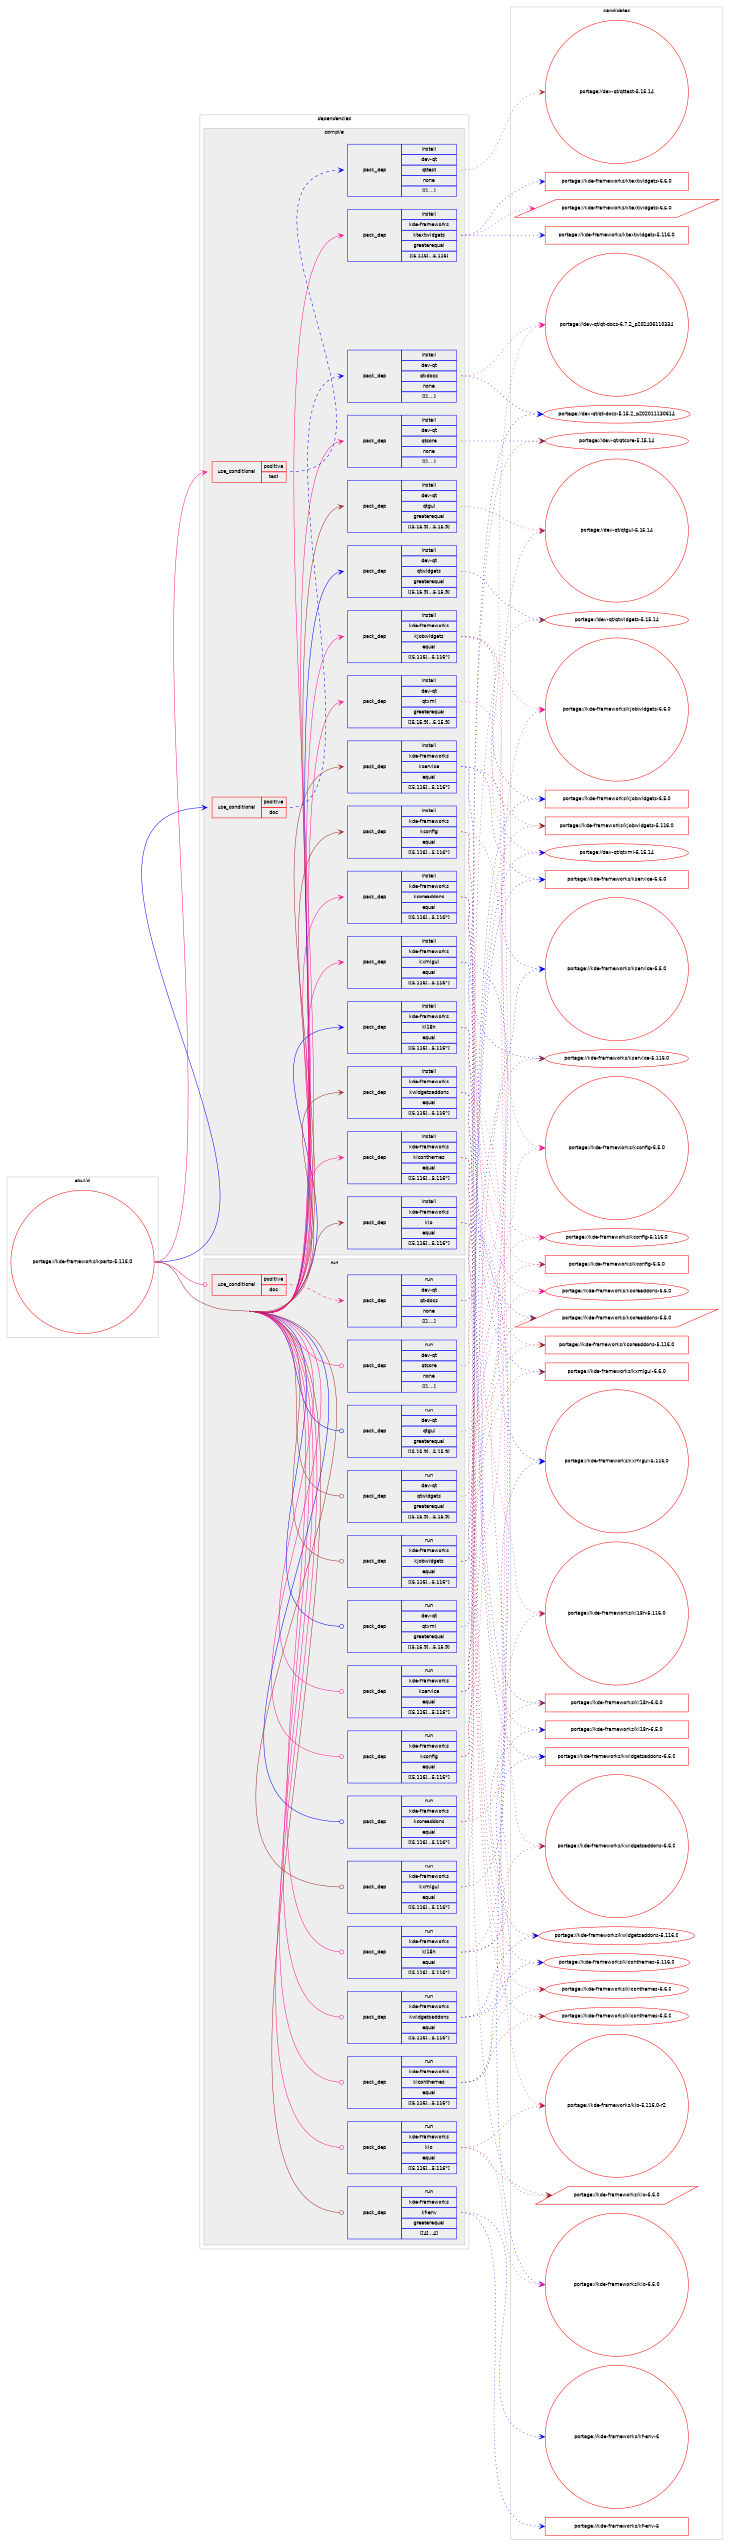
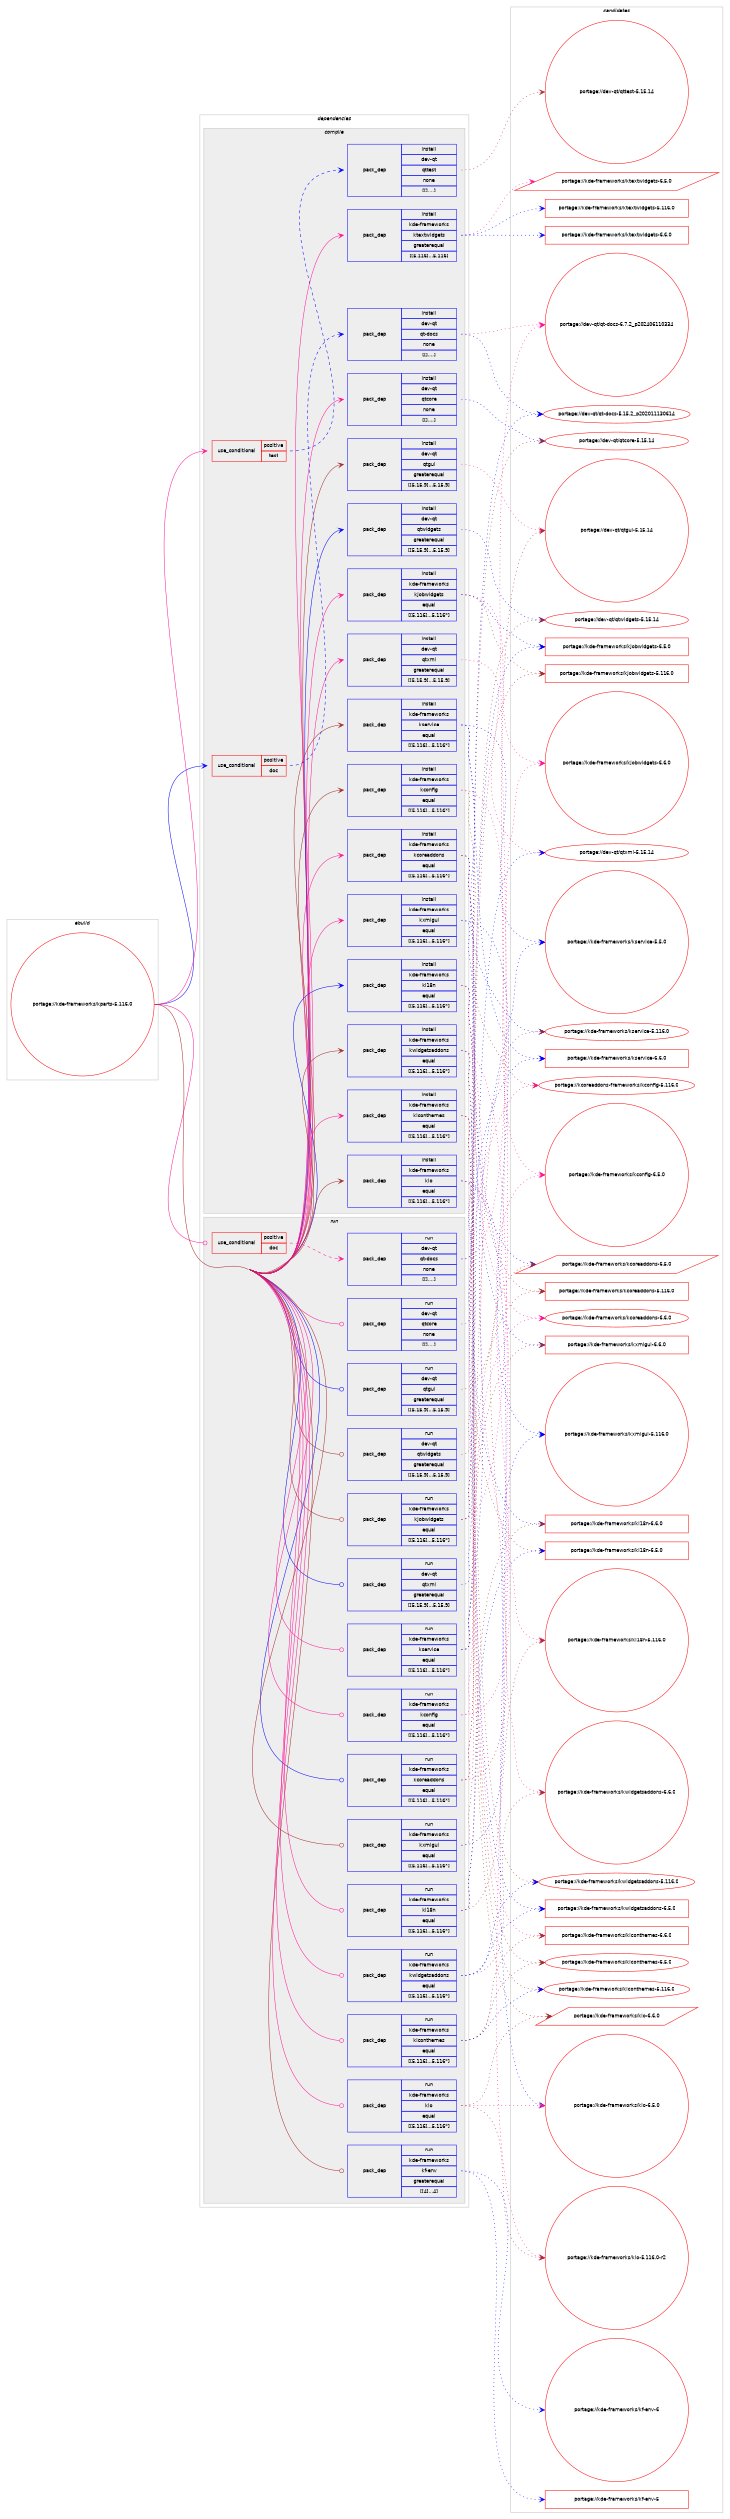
node "portage://kde-frameworks/kservice-6.5.0": label "portage://kde-frameworks/kservice-6.5.0" -> "portage://kde-frameworks/kservice-5.5.0"
node "portage://kde-frameworks/kconfig-5.116.0": label "portage://kde-frameworks/kconfig-5.116.0" -> "portage://kcoreaddons-frameworks/kconfig-5.116.0"
node "portage://kde-frameworks/kconfig-6.6.0": removed
node "portage://kde-frameworks/kiconthemes-6.6.0": shape ellipse -> box
